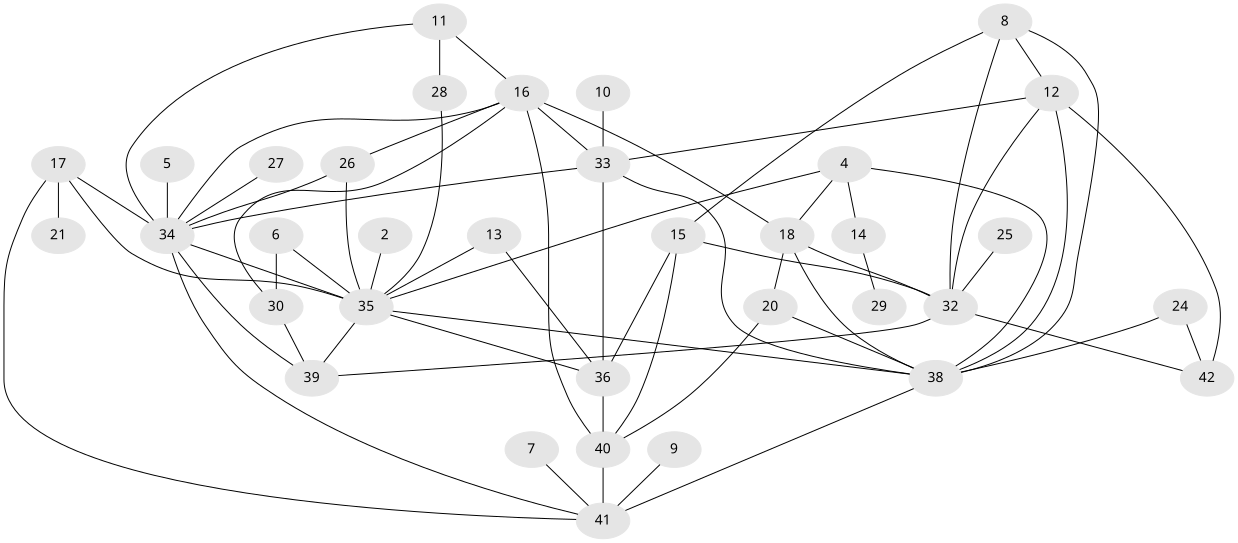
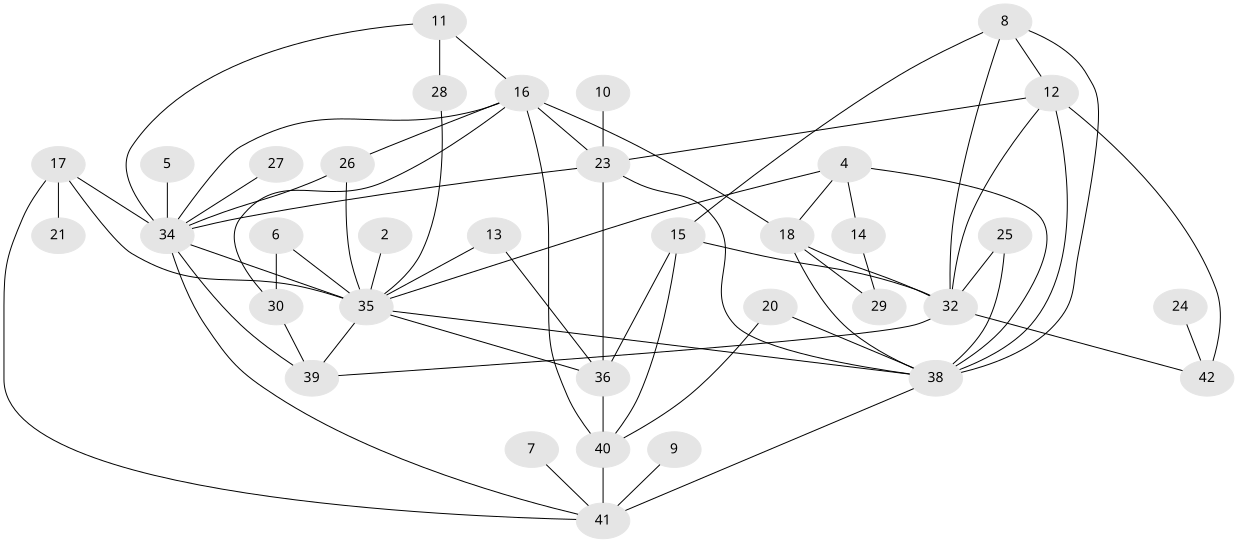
node "33": label "33" -> "23"
edge "18" -- "20": now "18" -- "29"
edge "24" -- "38": now "25" -- "38"
